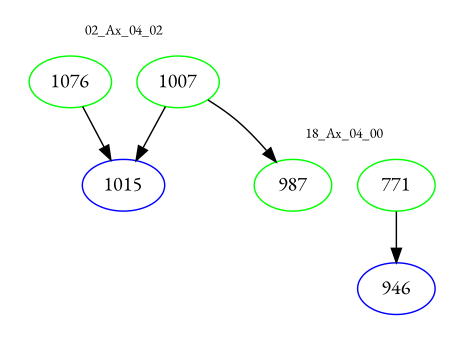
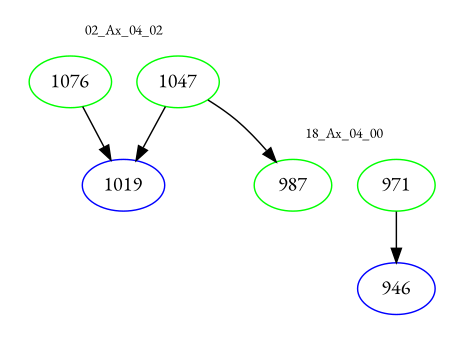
node "1007": label "1007" -> "1047"
node "1015": label "1015" -> "1019"
node "771": label "771" -> "971"
